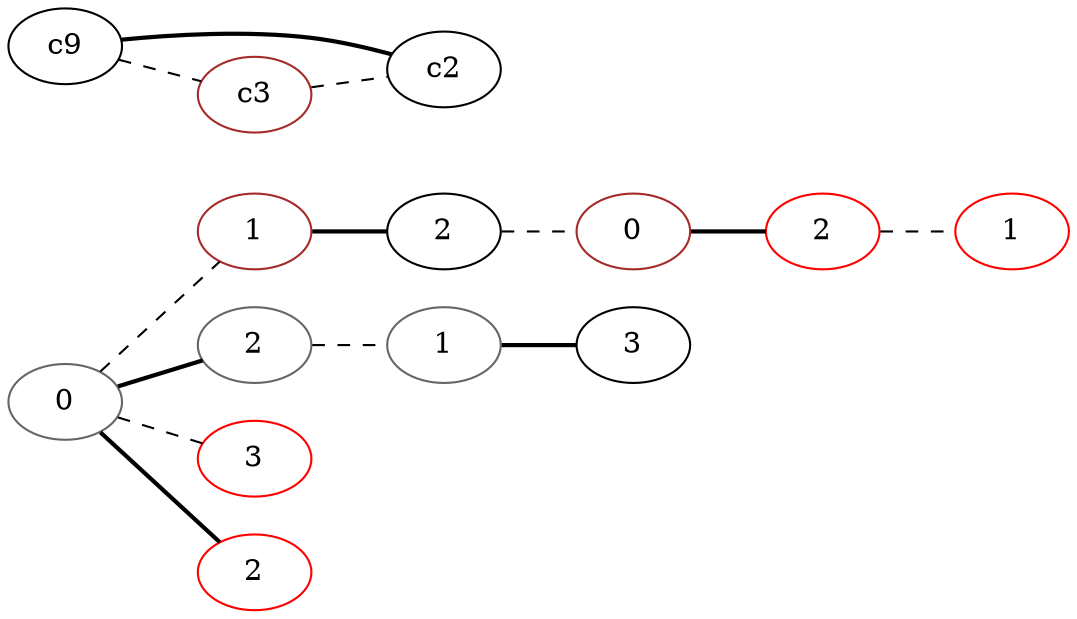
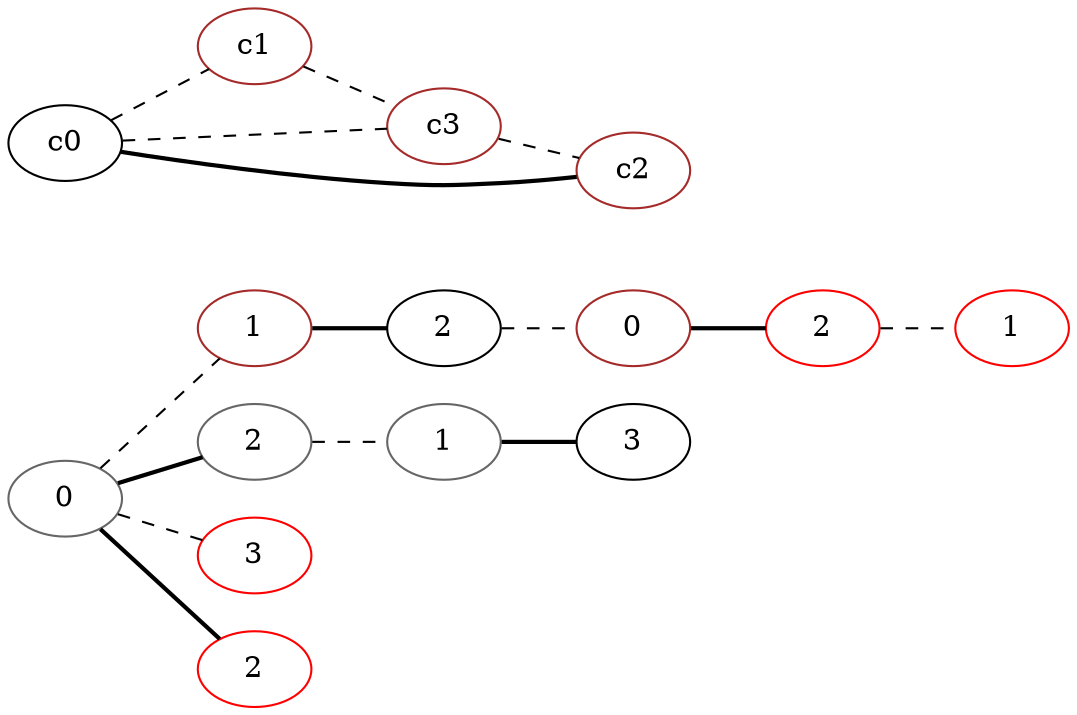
node "c9": label "c9" -> "c0"
node "c1": added
node "c2": color black -> brown
